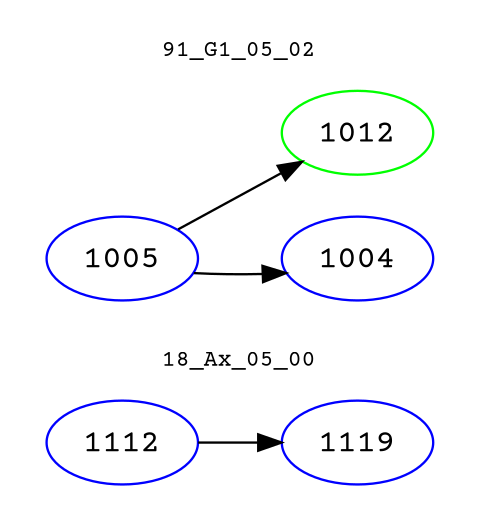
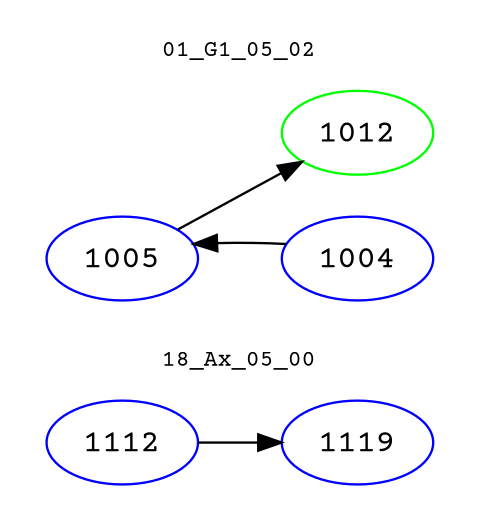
cluster "91_G1_05_02": label "91_G1_05_02" -> "01_G1_05_02"
edge "1005" -> "1004": reversed
